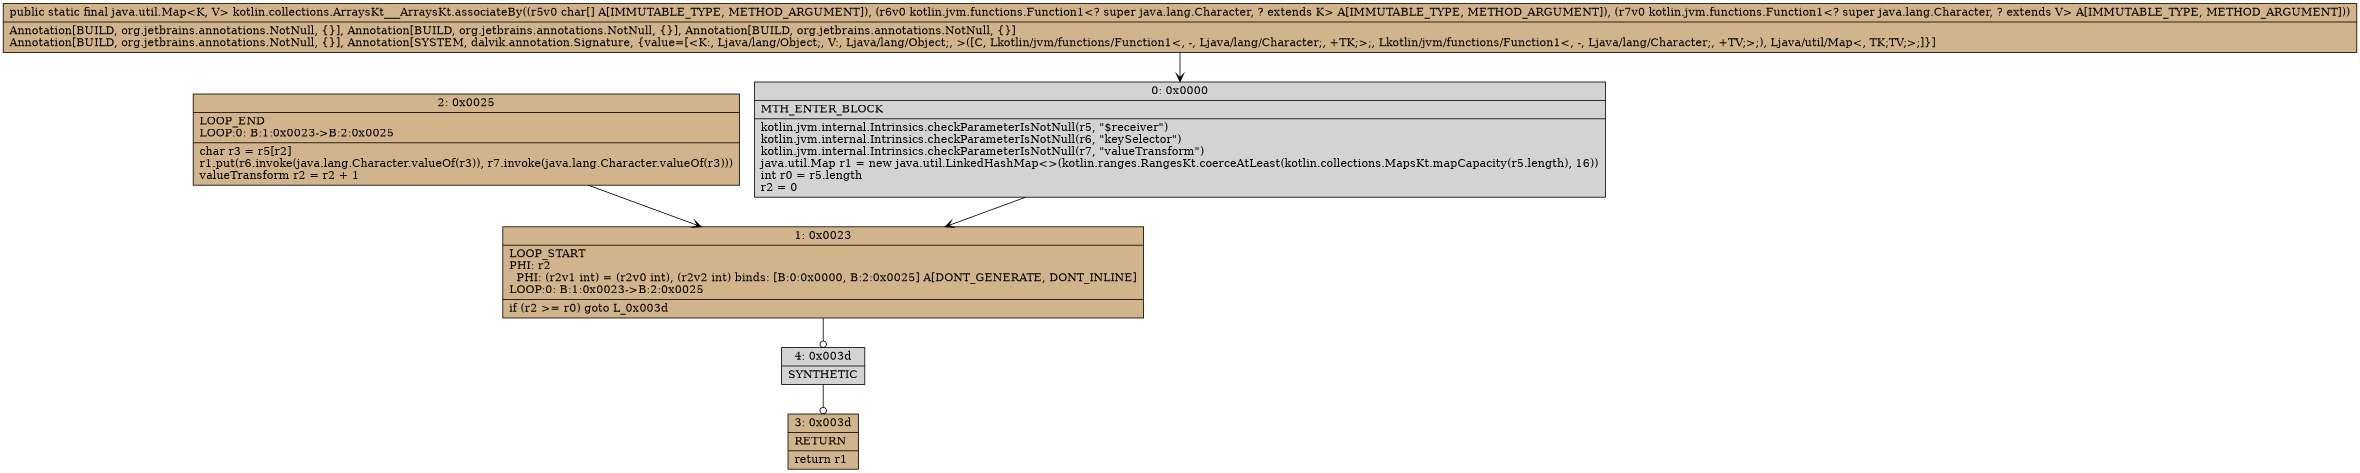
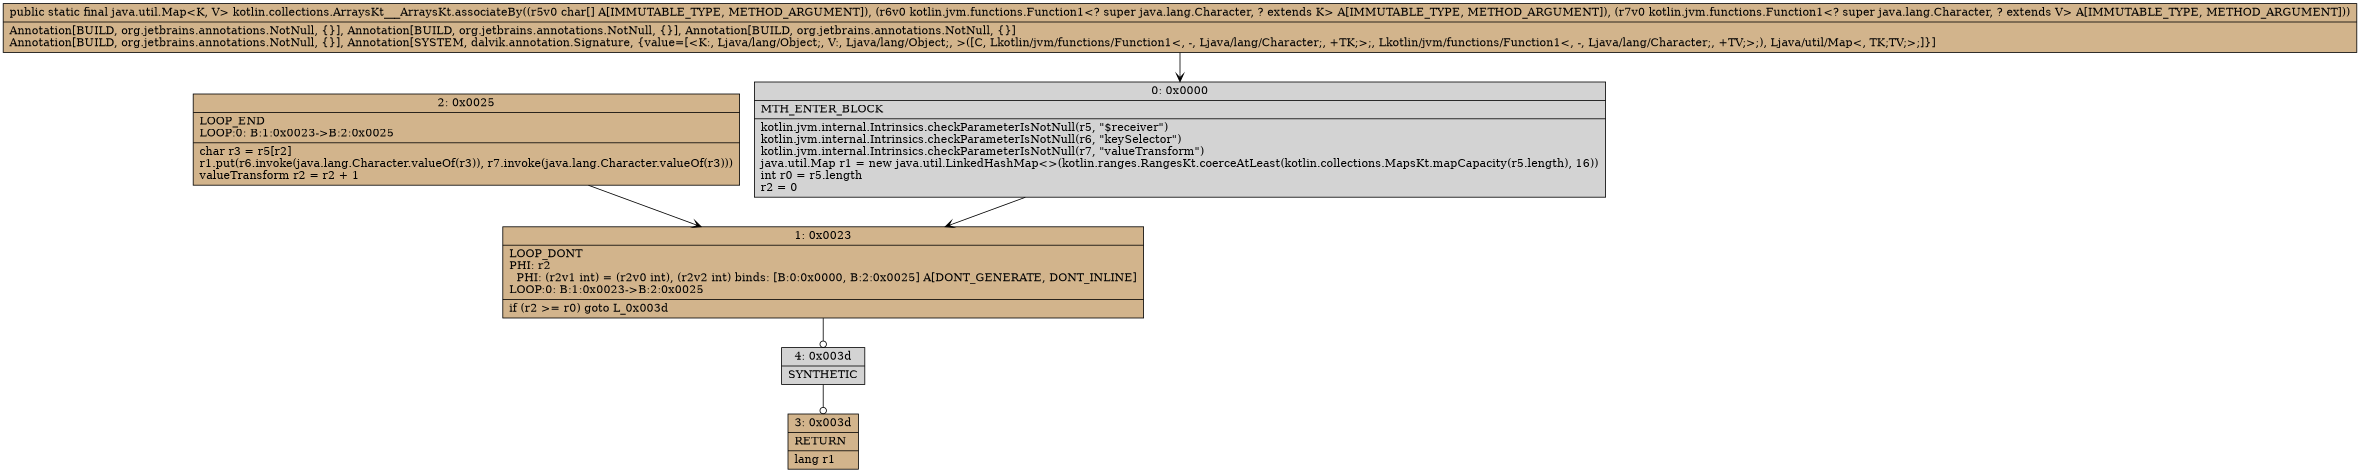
node "1: 0x0023": text "LOOP_START" -> "LOOP_DONT"
node "3: 0x003d": text "return r1" -> "lang r1"
